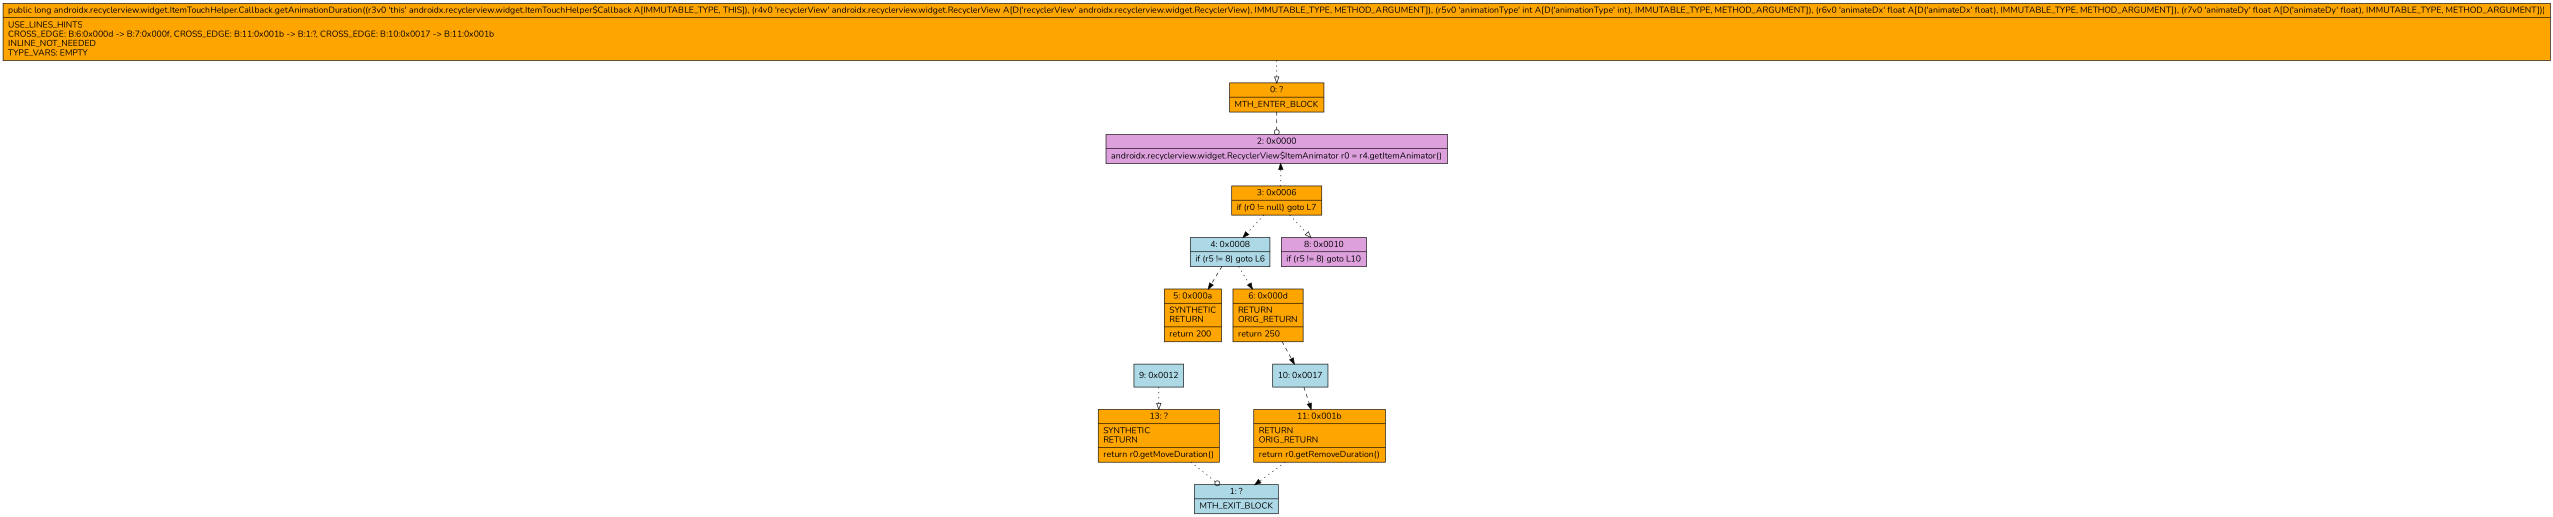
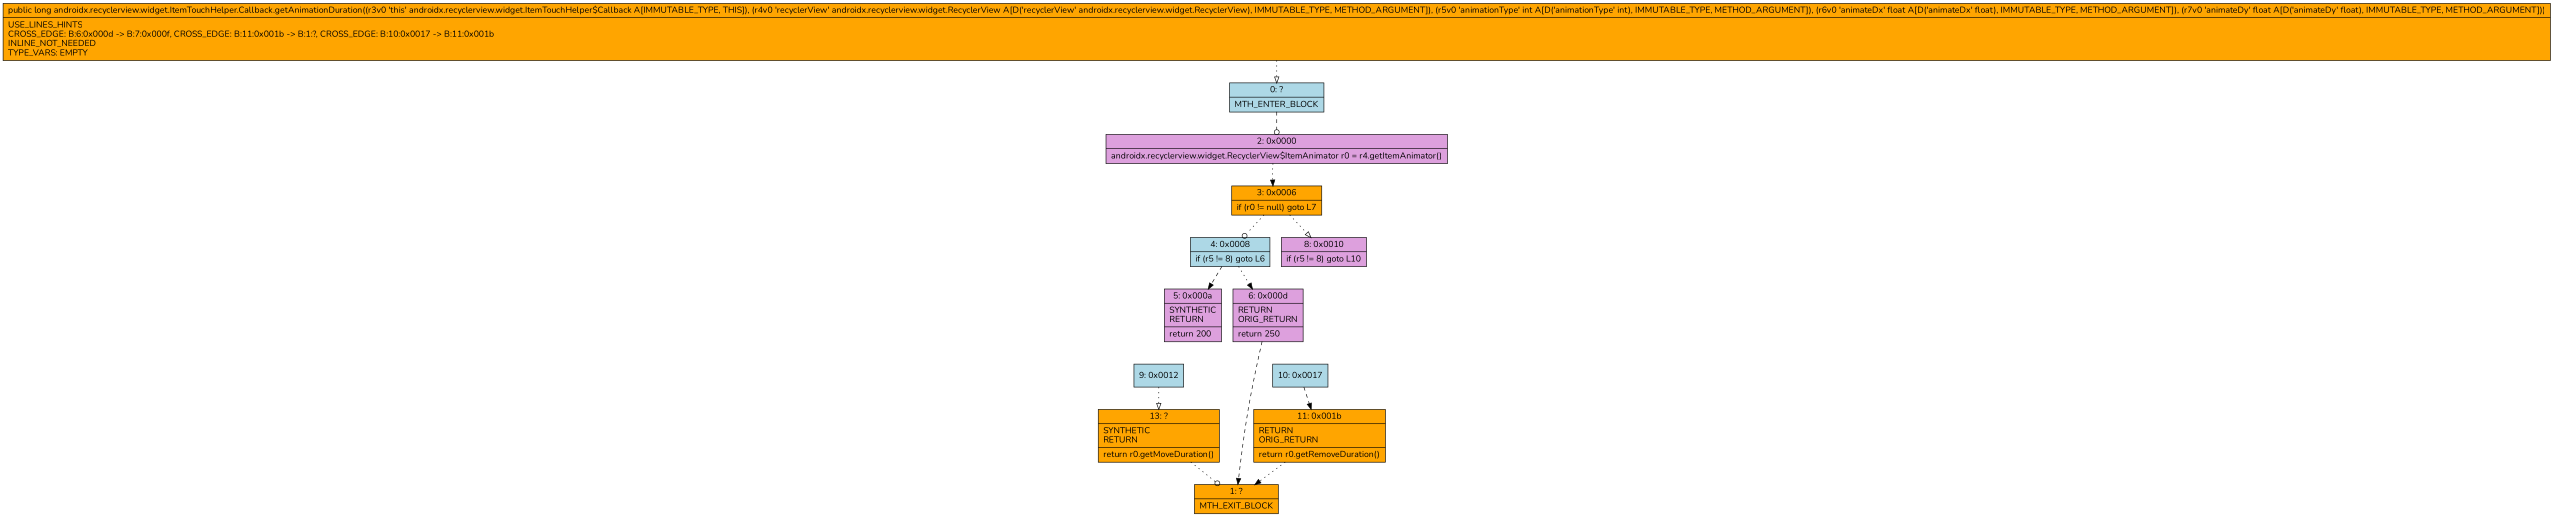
node "0: ?": fillcolor orange -> lightblue
edge "3: 0x0006" -> "2: 0x0000": reversed
edge "3: 0x0006" -> "4: 0x0008": arrowhead normal -> odot
node "5: 0x000a": fillcolor orange -> plum
node "6: 0x000d": fillcolor orange -> plum
edge "6: 0x000d" -> "10: 0x0017": now "6: 0x000d" -> "1: ?"
node "1: ?": fillcolor lightblue -> orange
